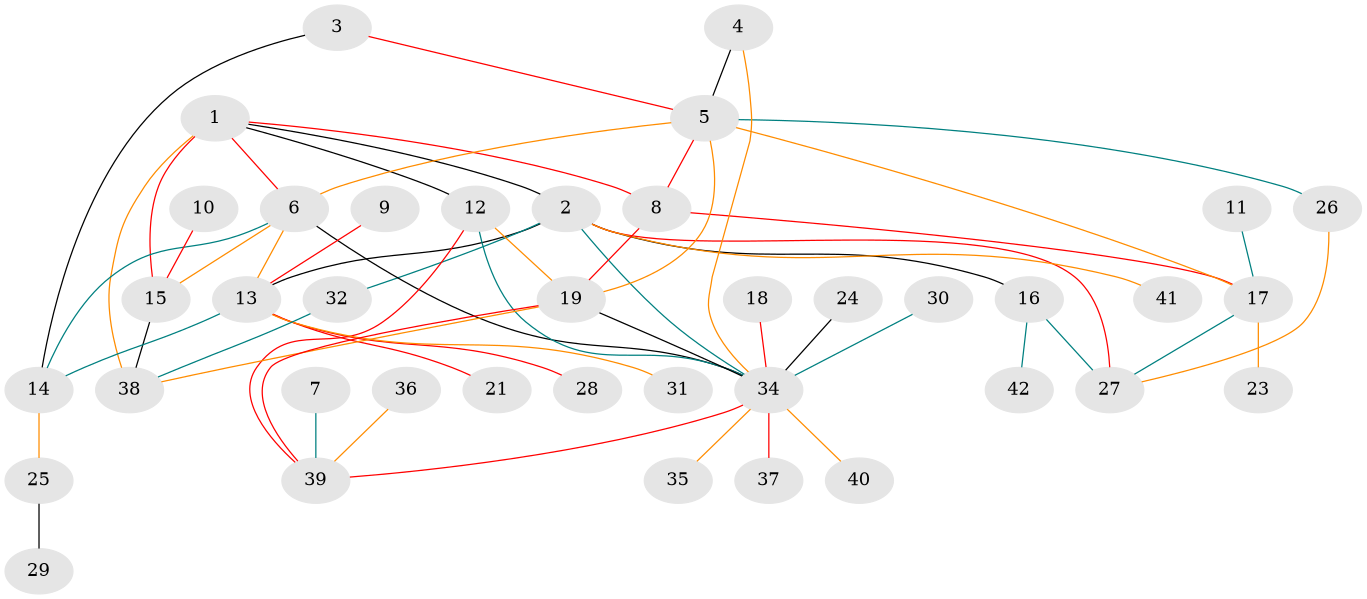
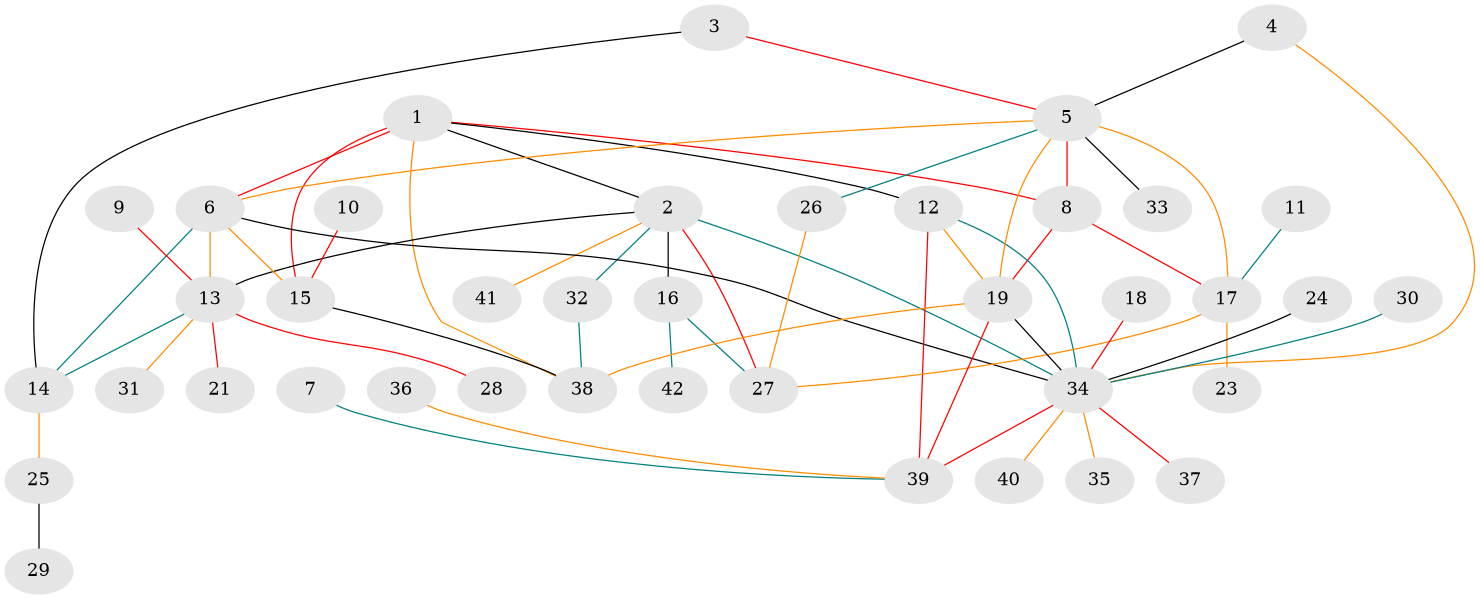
node "33": added
edge "17" -- "27": color teal -> darkorange
